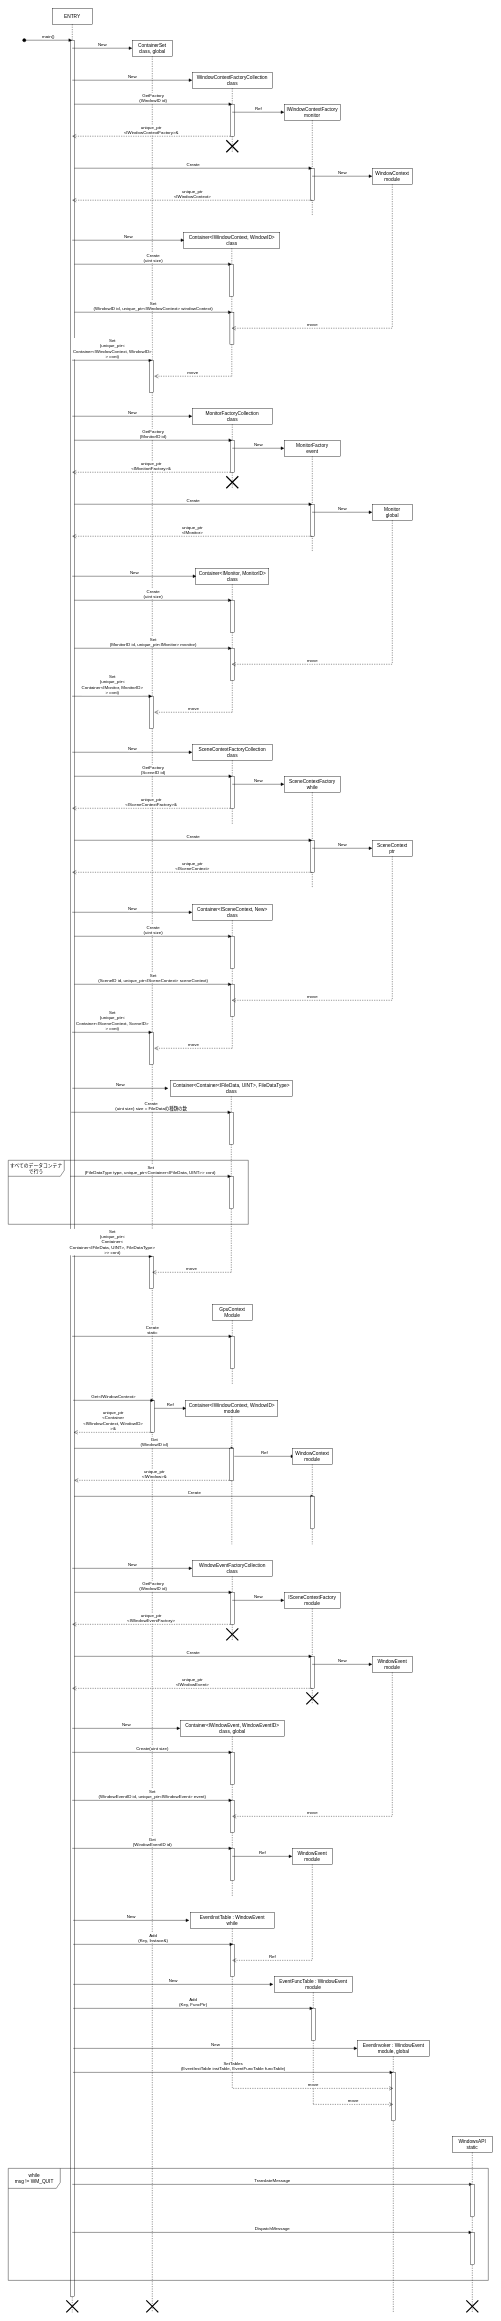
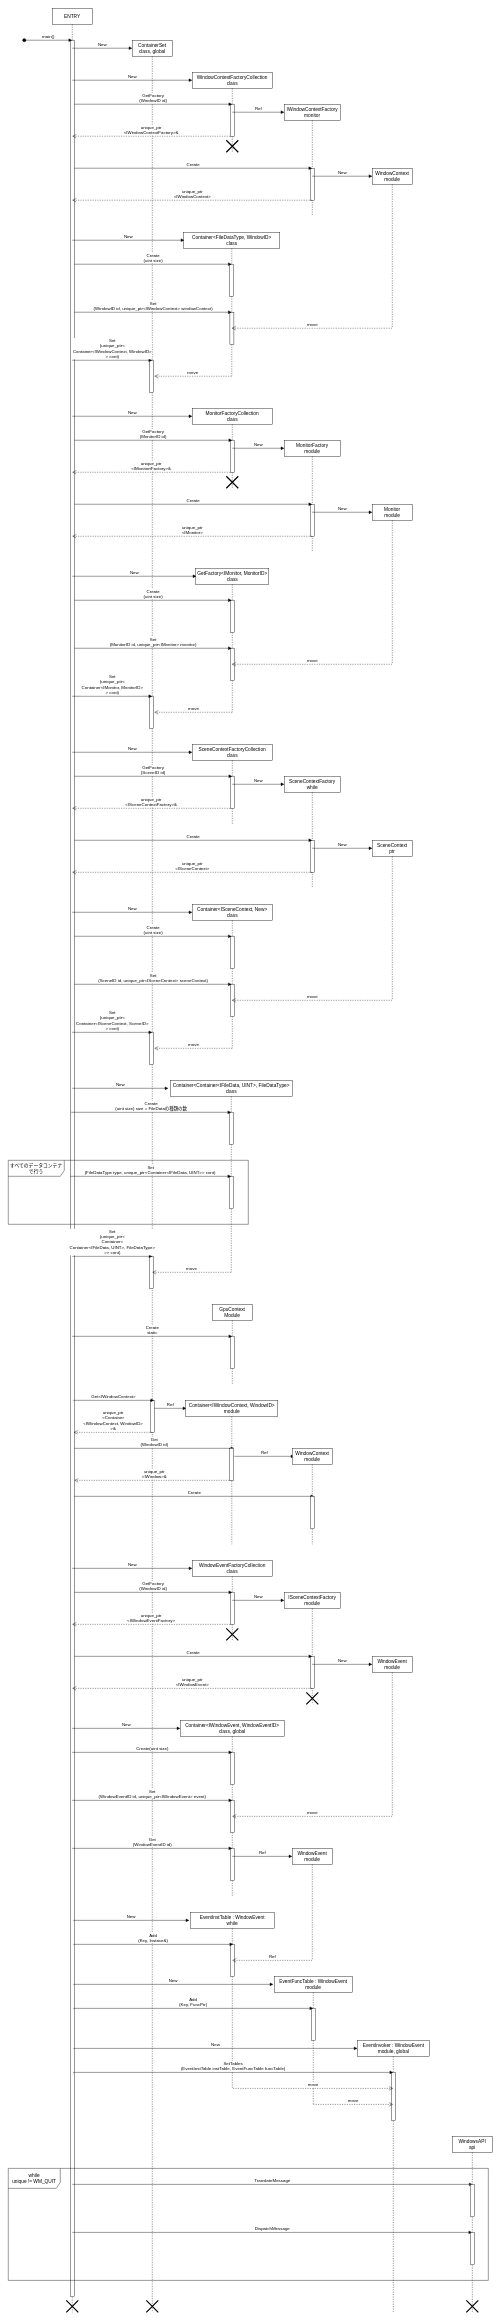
node "Container<IWindowContext, WindowID> class": label "Container<IWindowContext, WindowID> class" -> "Container<FileDataType, WindowID> class"
node "MonitorFactory event": label "MonitorFactory event" -> "MonitorFactory module"
node "Monitor global": label "Monitor global" -> "Monitor module"
node "Container<IMonitor, MonitorID> class": label "Container<IMonitor, MonitorID> class" -> "GetFactory<IMonitor, MonitorID> class"
node "WindowsAPI static": label "WindowsAPI static" -> "WindowsAPI api"
node "while msg != WM_QUIT": label "while msg != WM_QUIT" -> "while unique != WM_QUIT"
